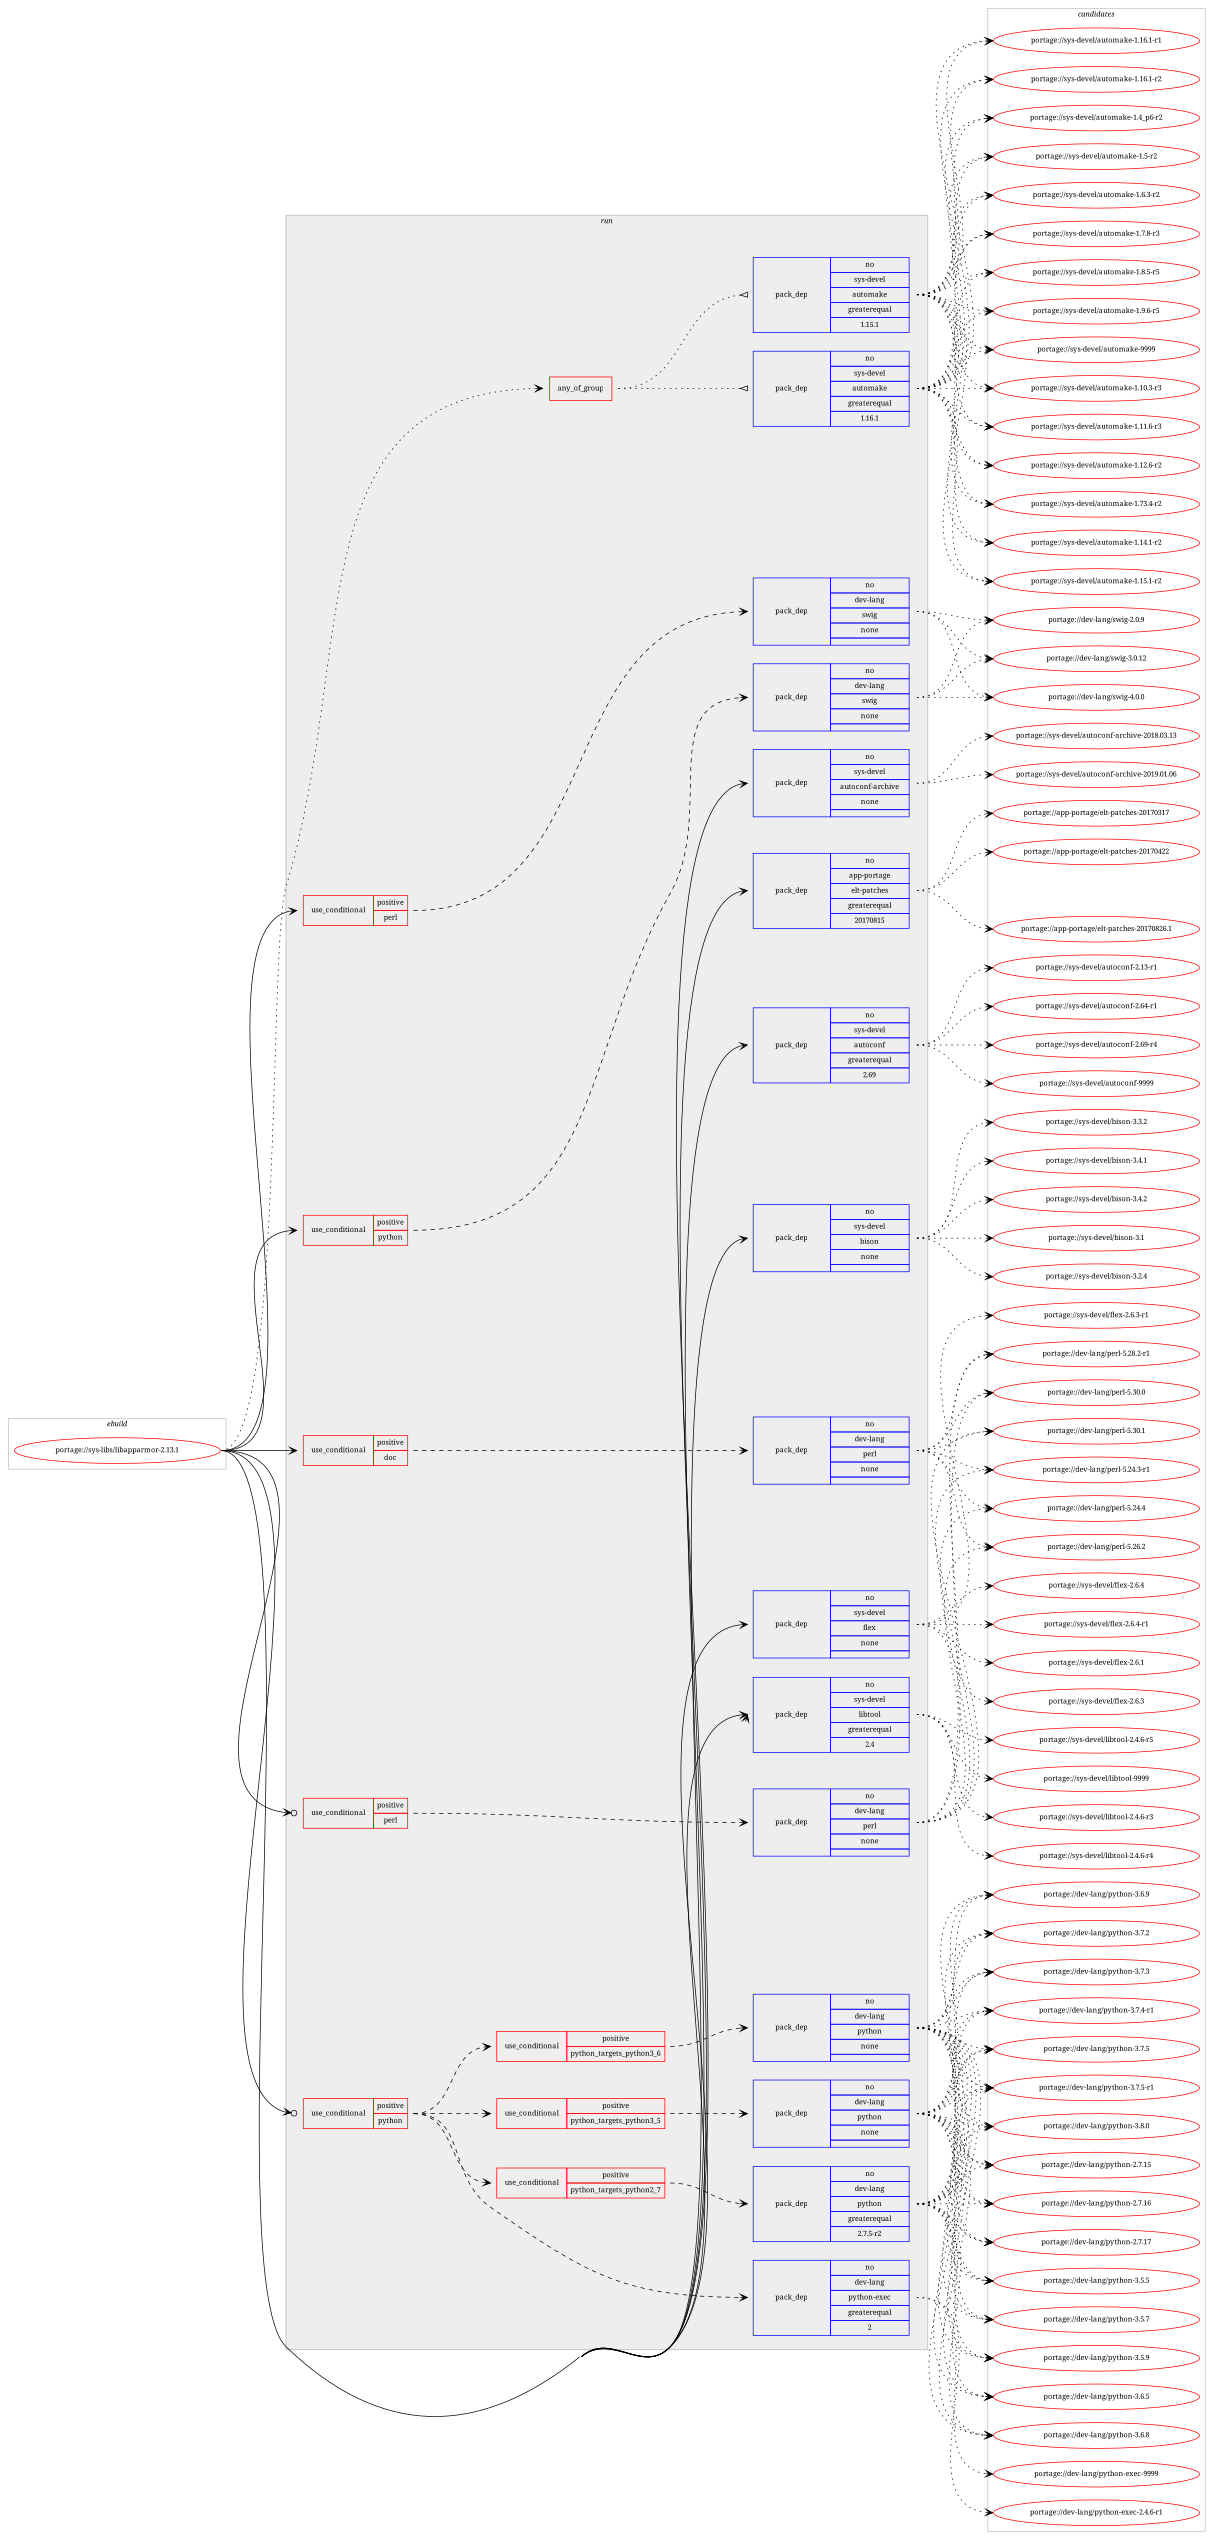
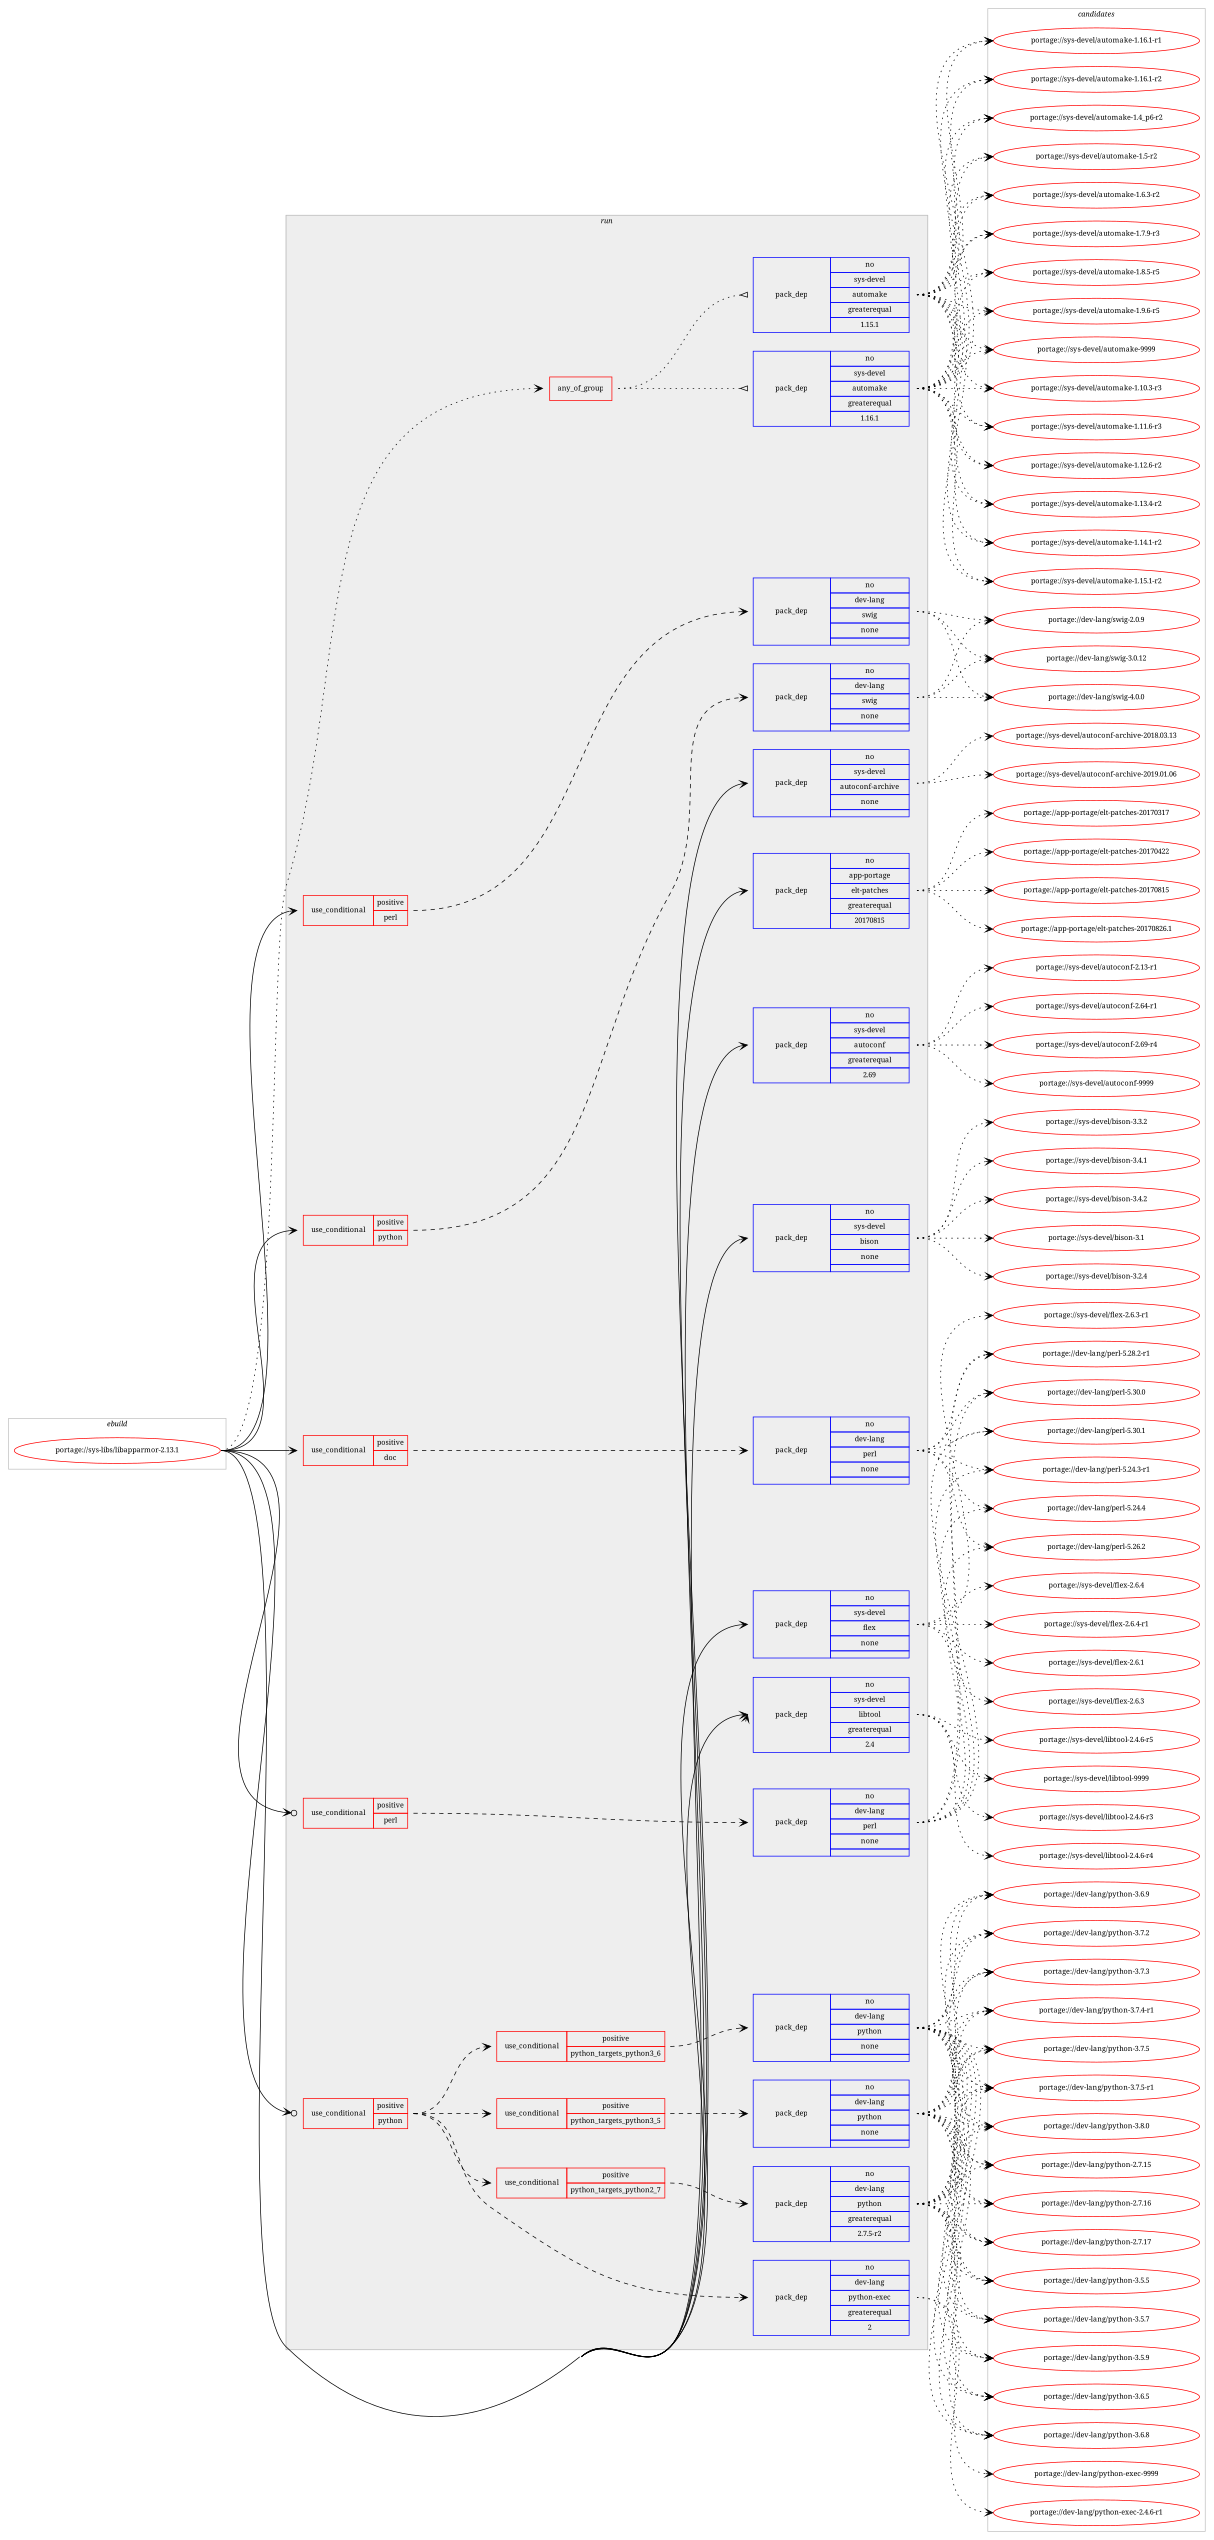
node "portage://sys-devel/automake-1.7.8-r3": label "portage://sys-devel/automake-1.7.8-r3" -> "portage://sys-devel/automake-1.7.9-r3"
node "portage://sys-devel/automake-1.73.4-r2": label "portage://sys-devel/automake-1.73.4-r2" -> "portage://sys-devel/automake-1.13.4-r2"
node "portage://app-portage/elt-patches-20170815": added
